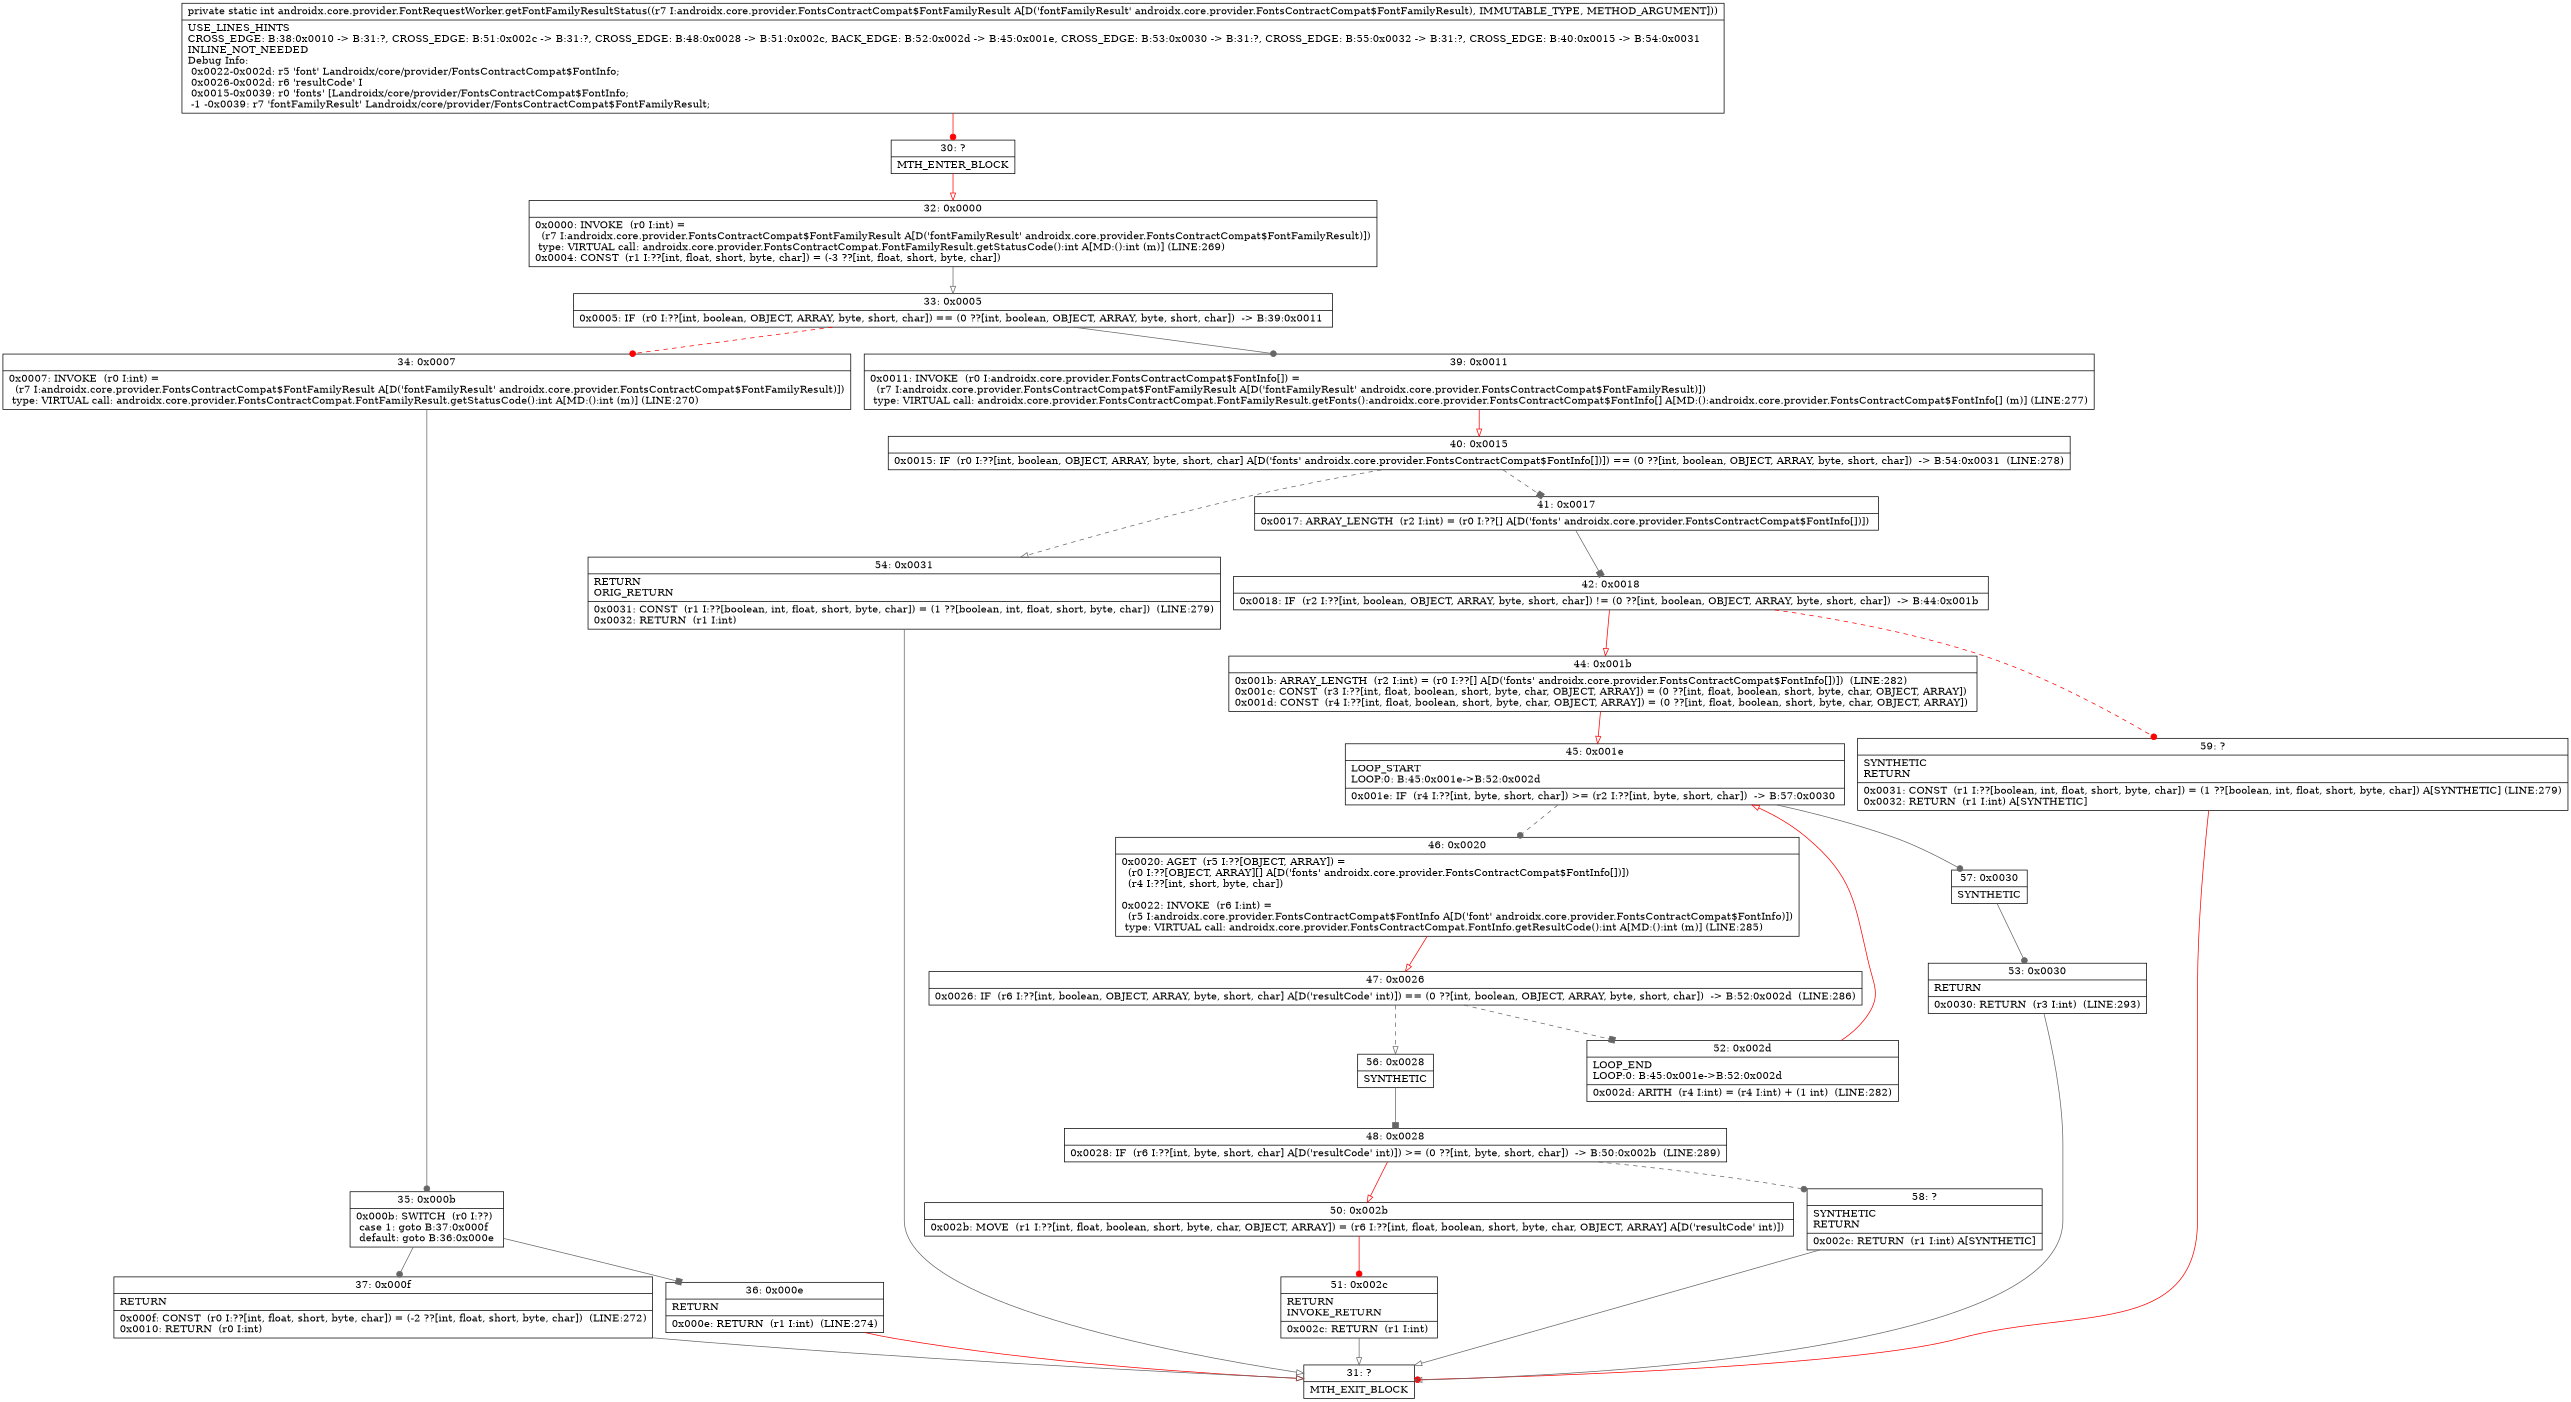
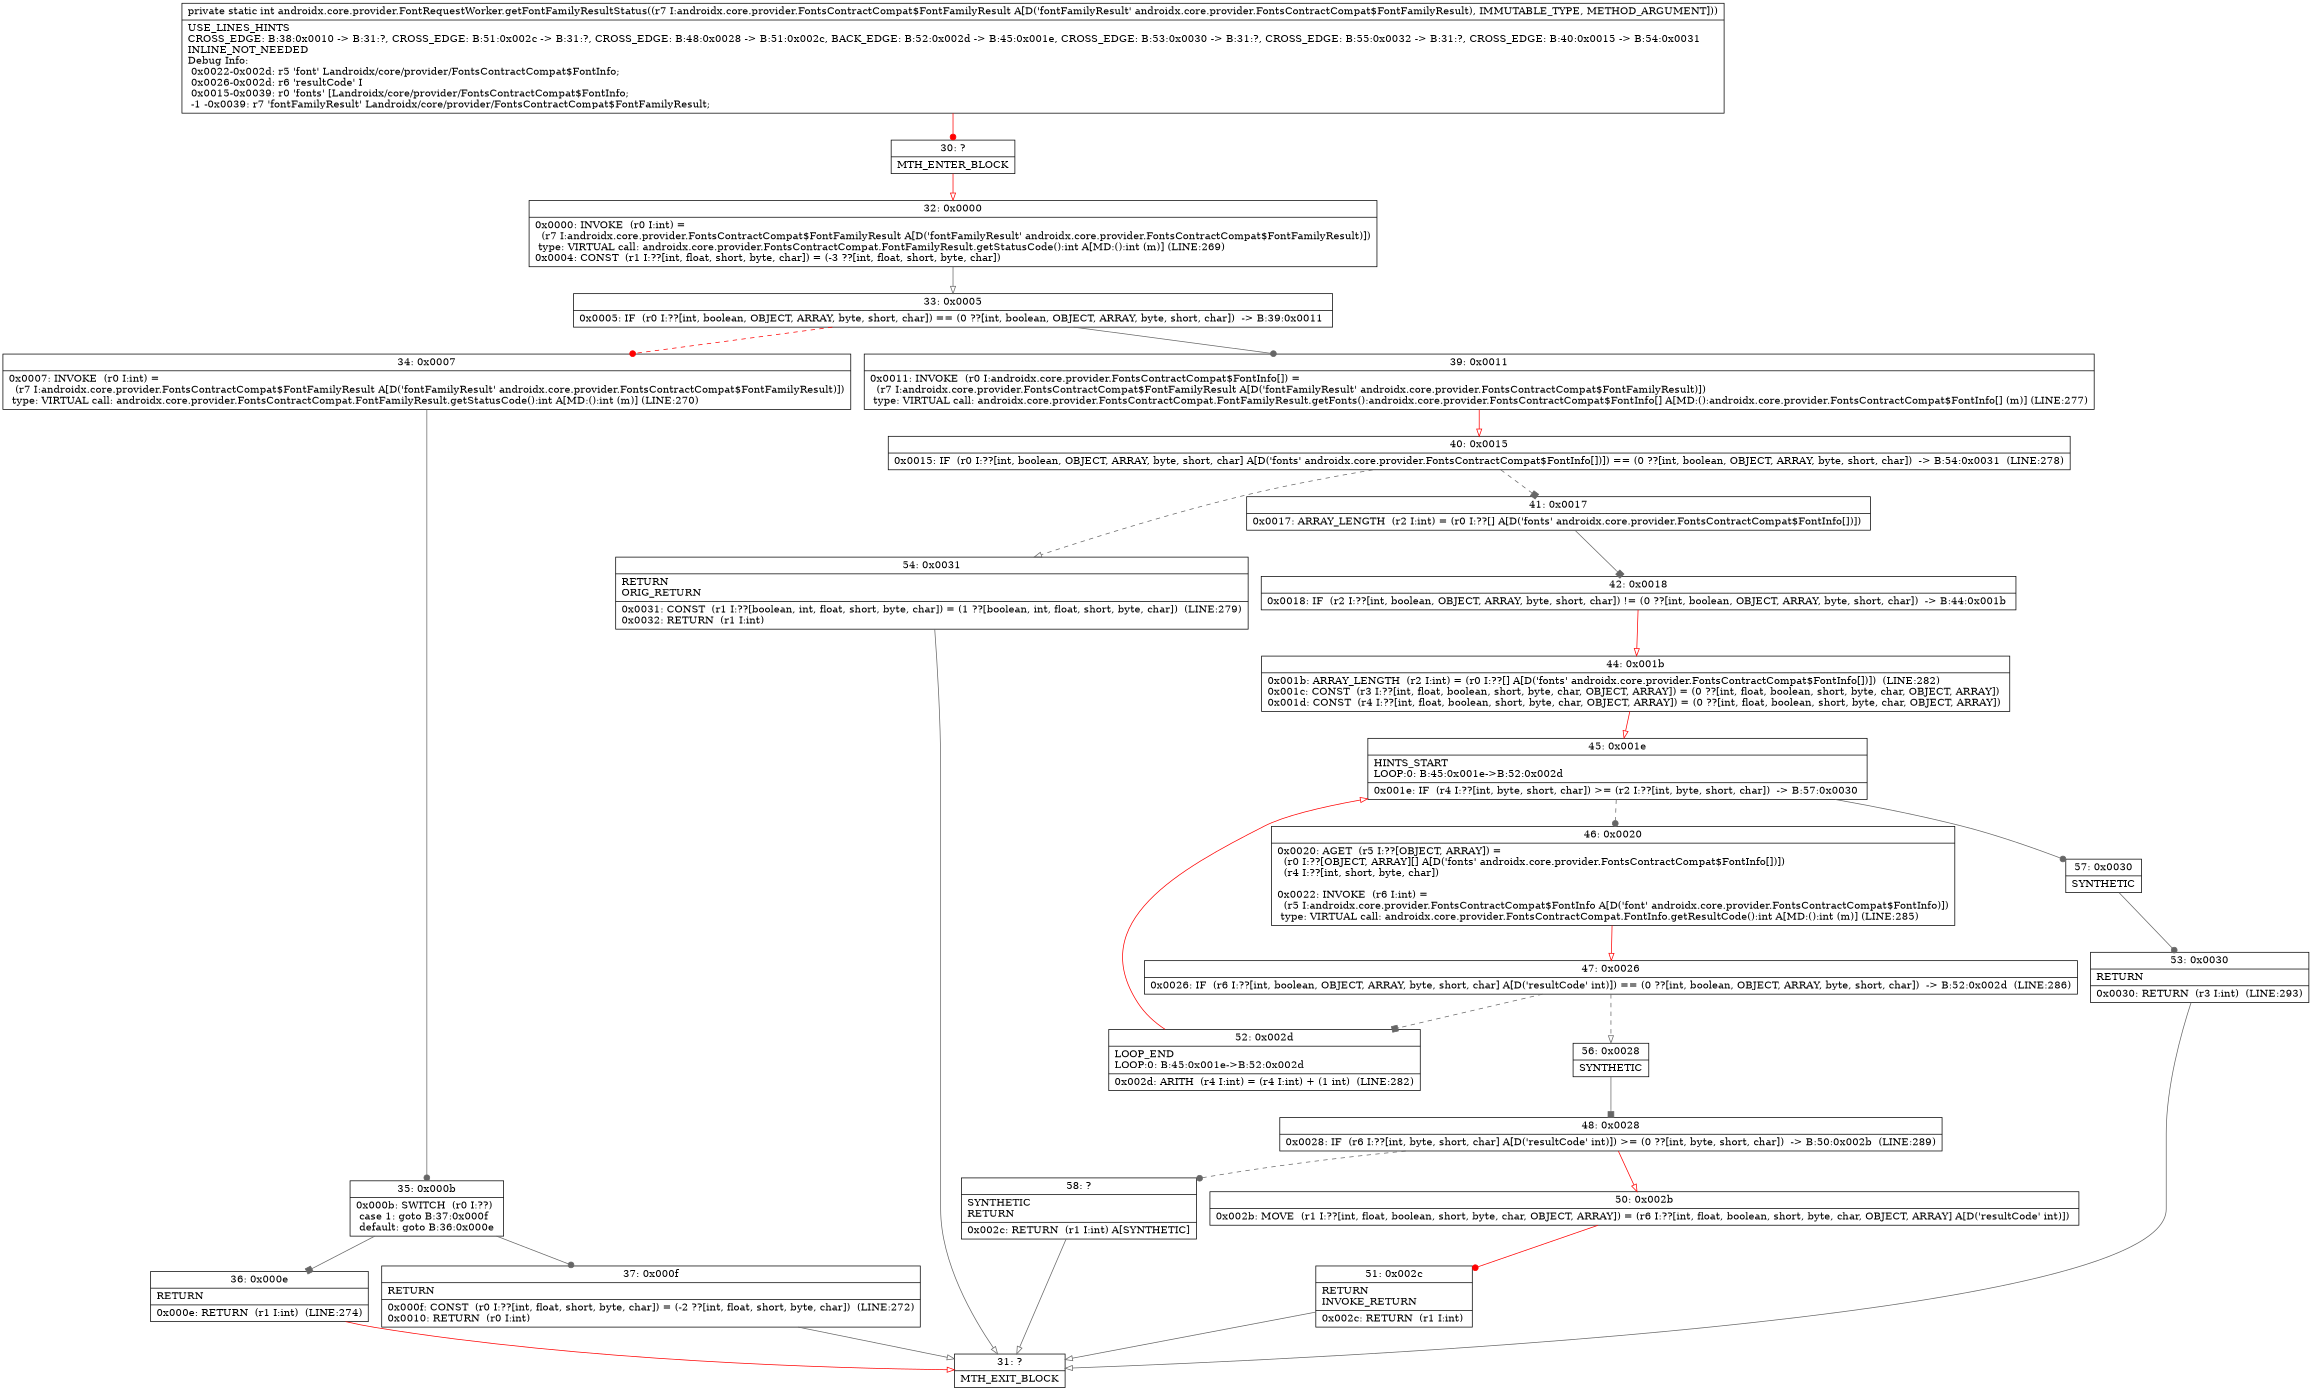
node "45: 0x001e": text "LOOP_START" -> "HINTS_START"
node "59: ?": removed
